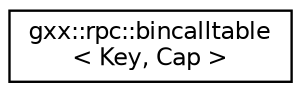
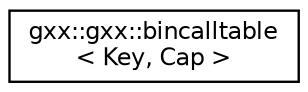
node "gxx::rpc::bincalltable < Key, Cap >": label "gxx::rpc::bincalltable < Key, Cap >" -> "gxx::gxx::bincalltable < Key, Cap >"
